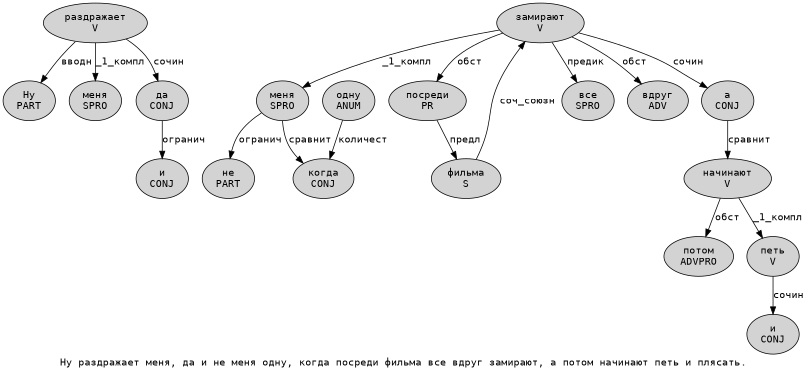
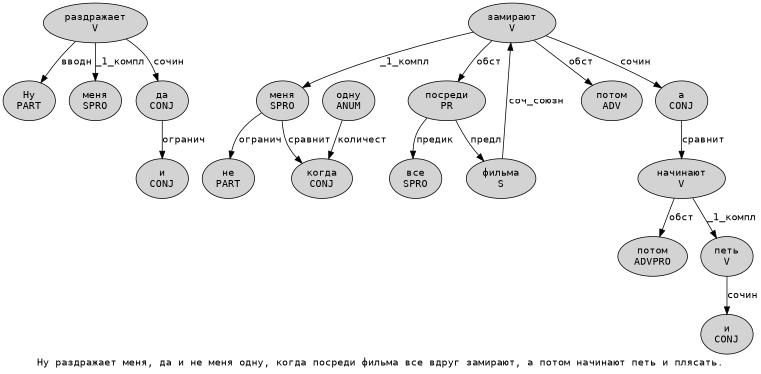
edge "замирают V" -> "все SPRO": now "посреди PR" -> "все SPRO"
node "вдруг ADV": label "вдруг ADV" -> "потом ADV"
